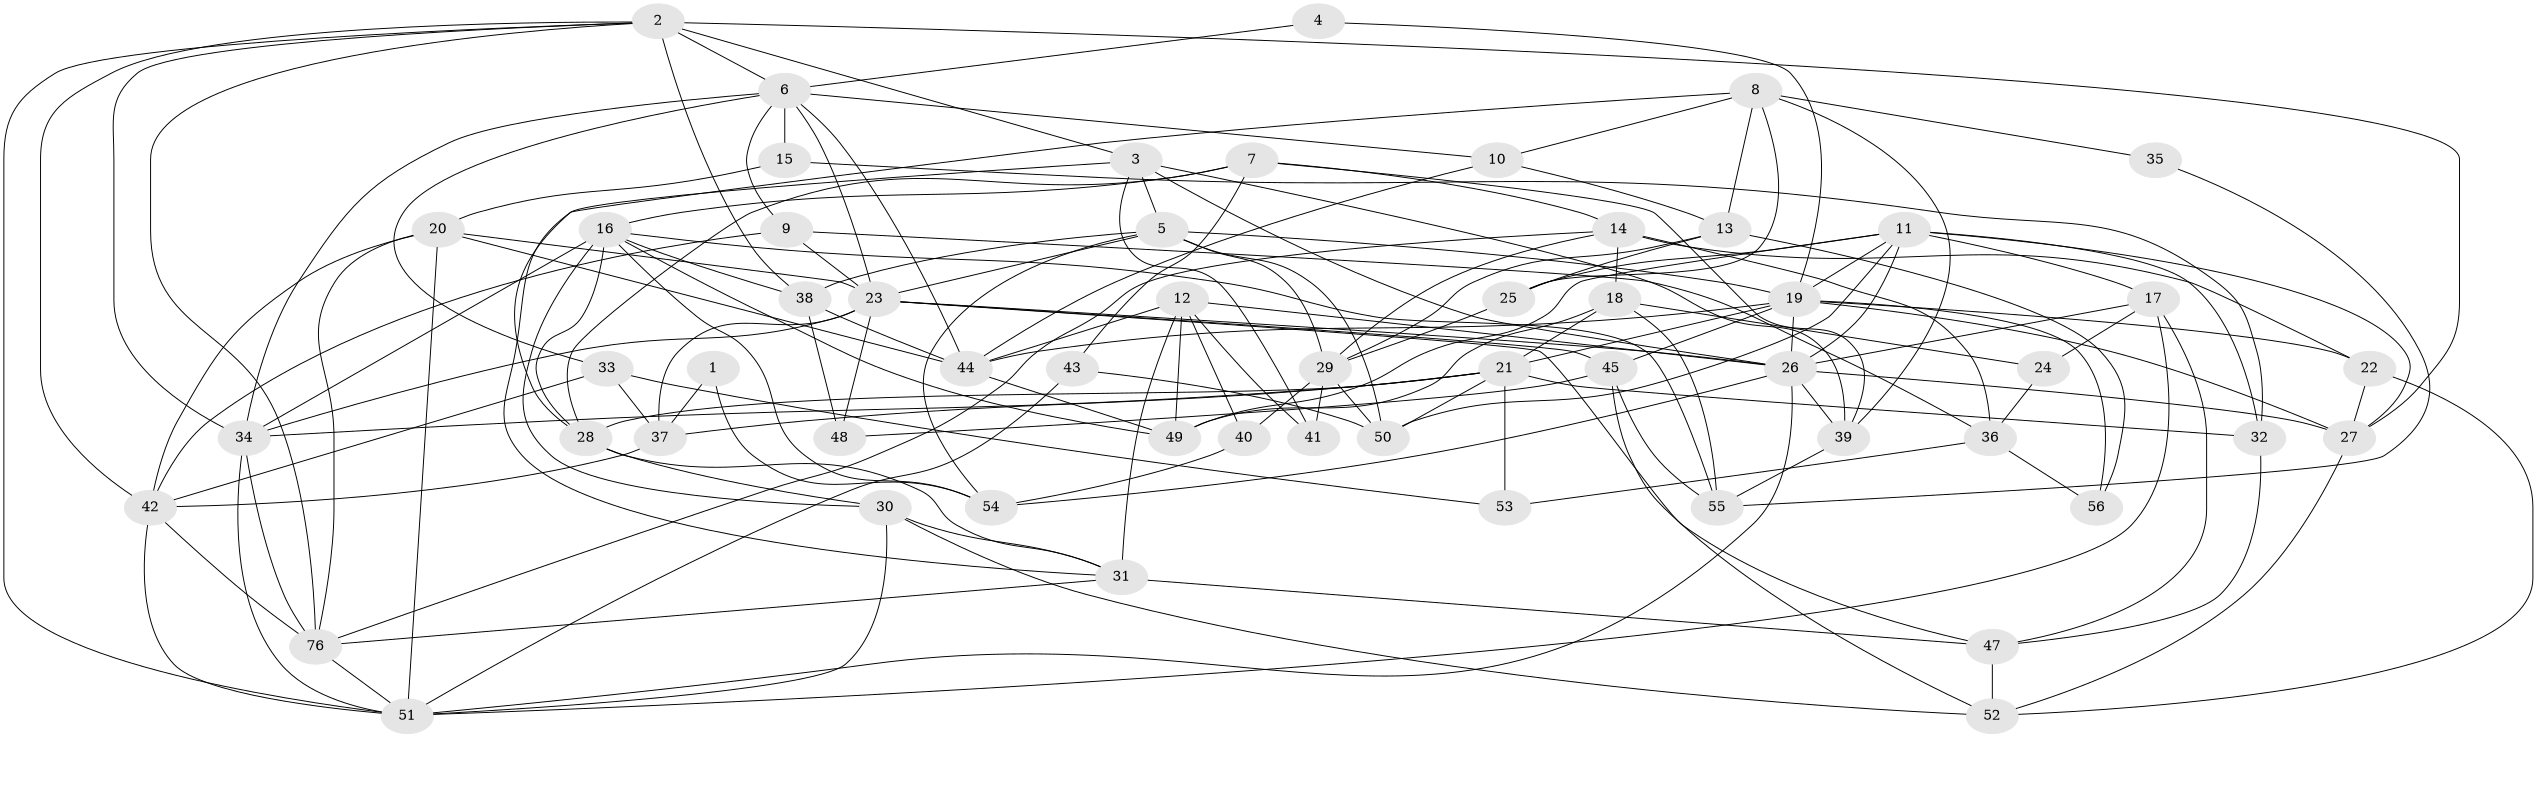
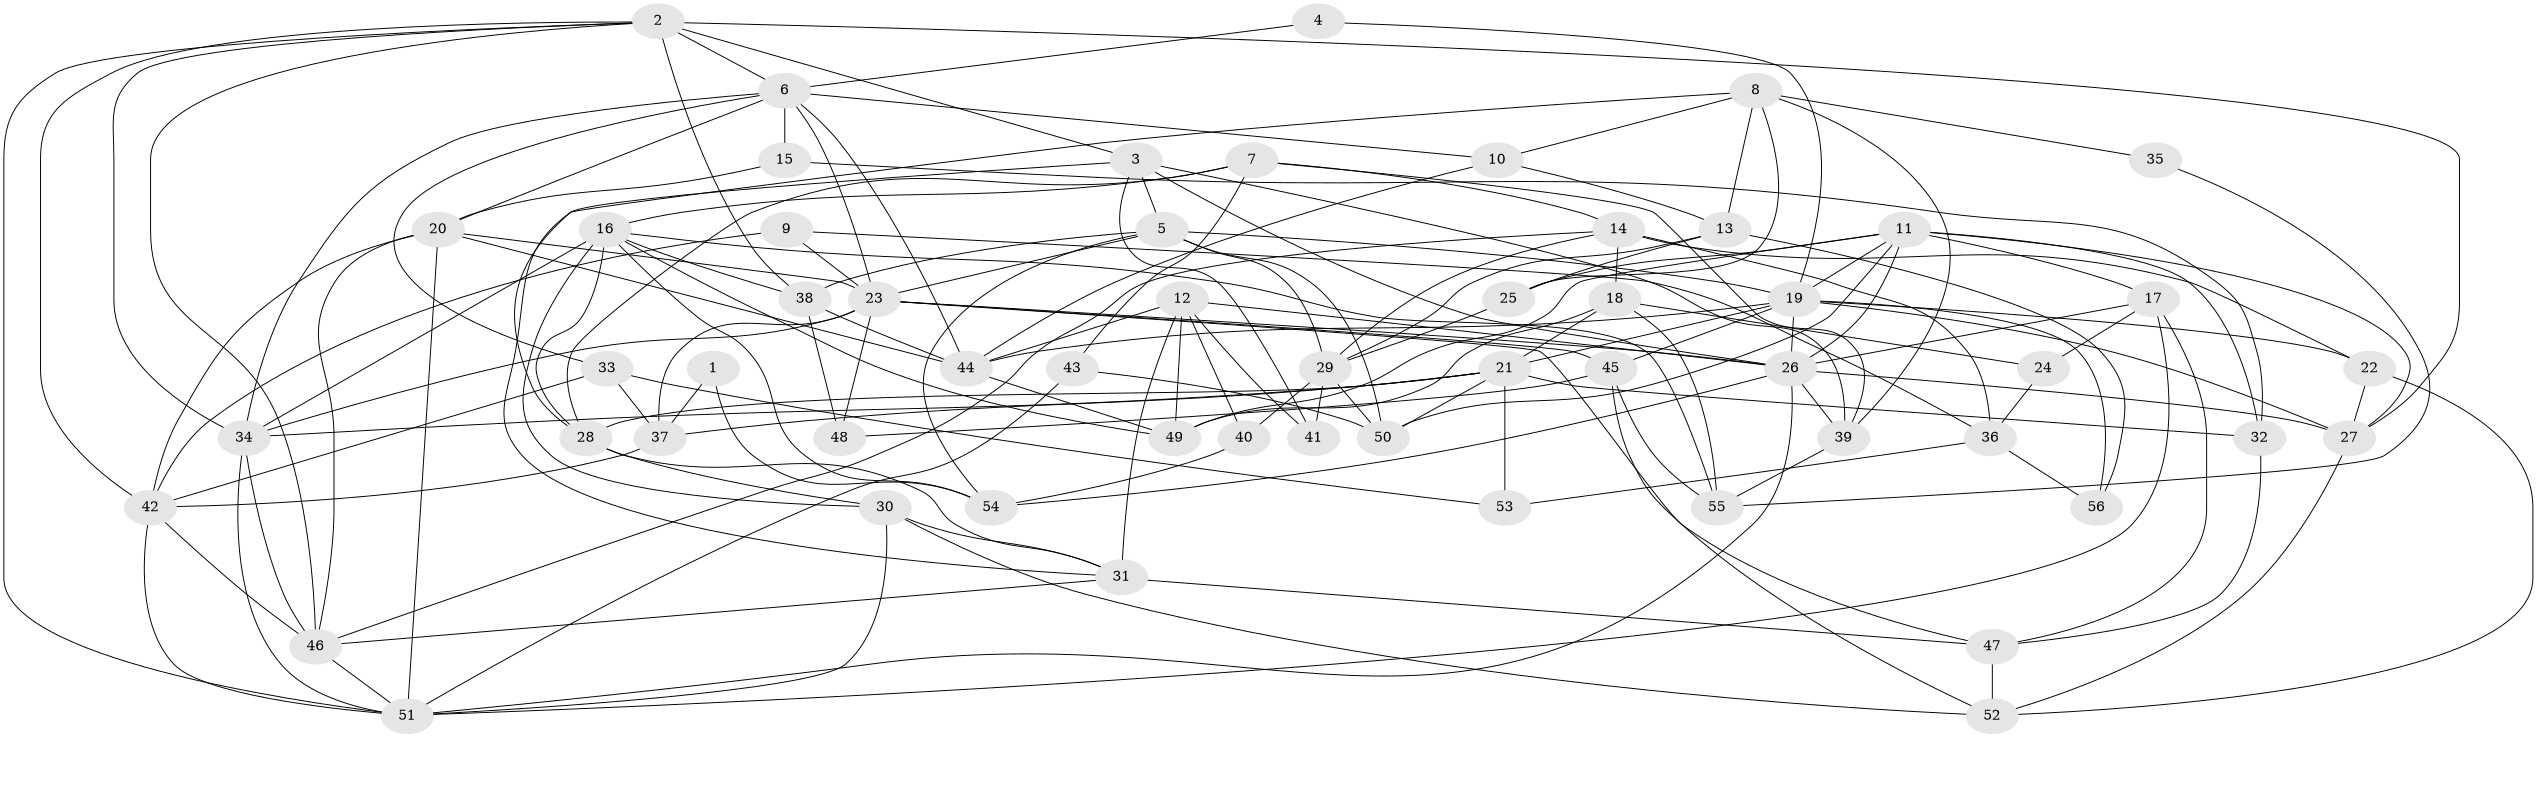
edge "6" -- "9": now "6" -- "20"
node "76": label "76" -> "46"
